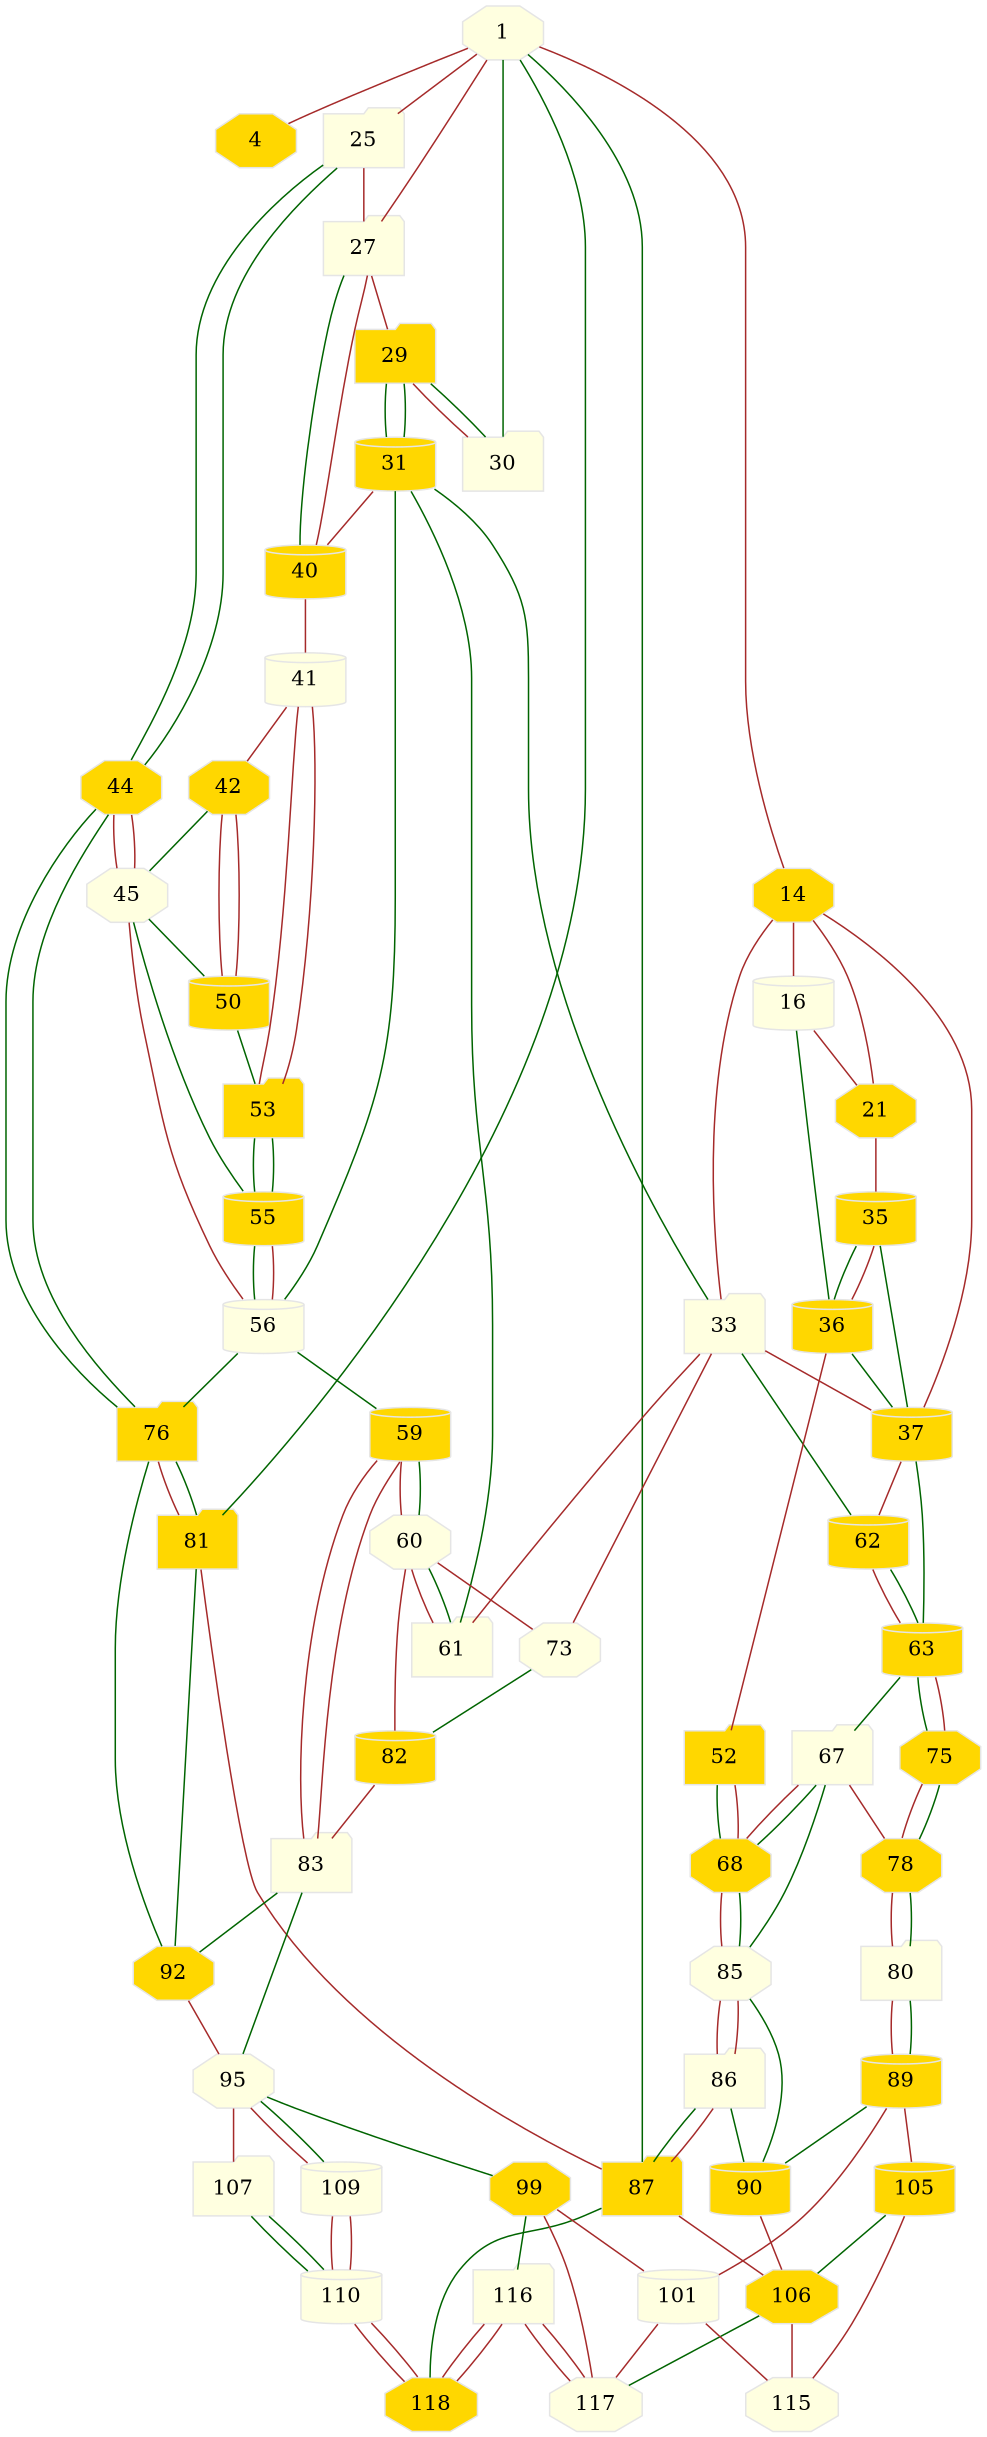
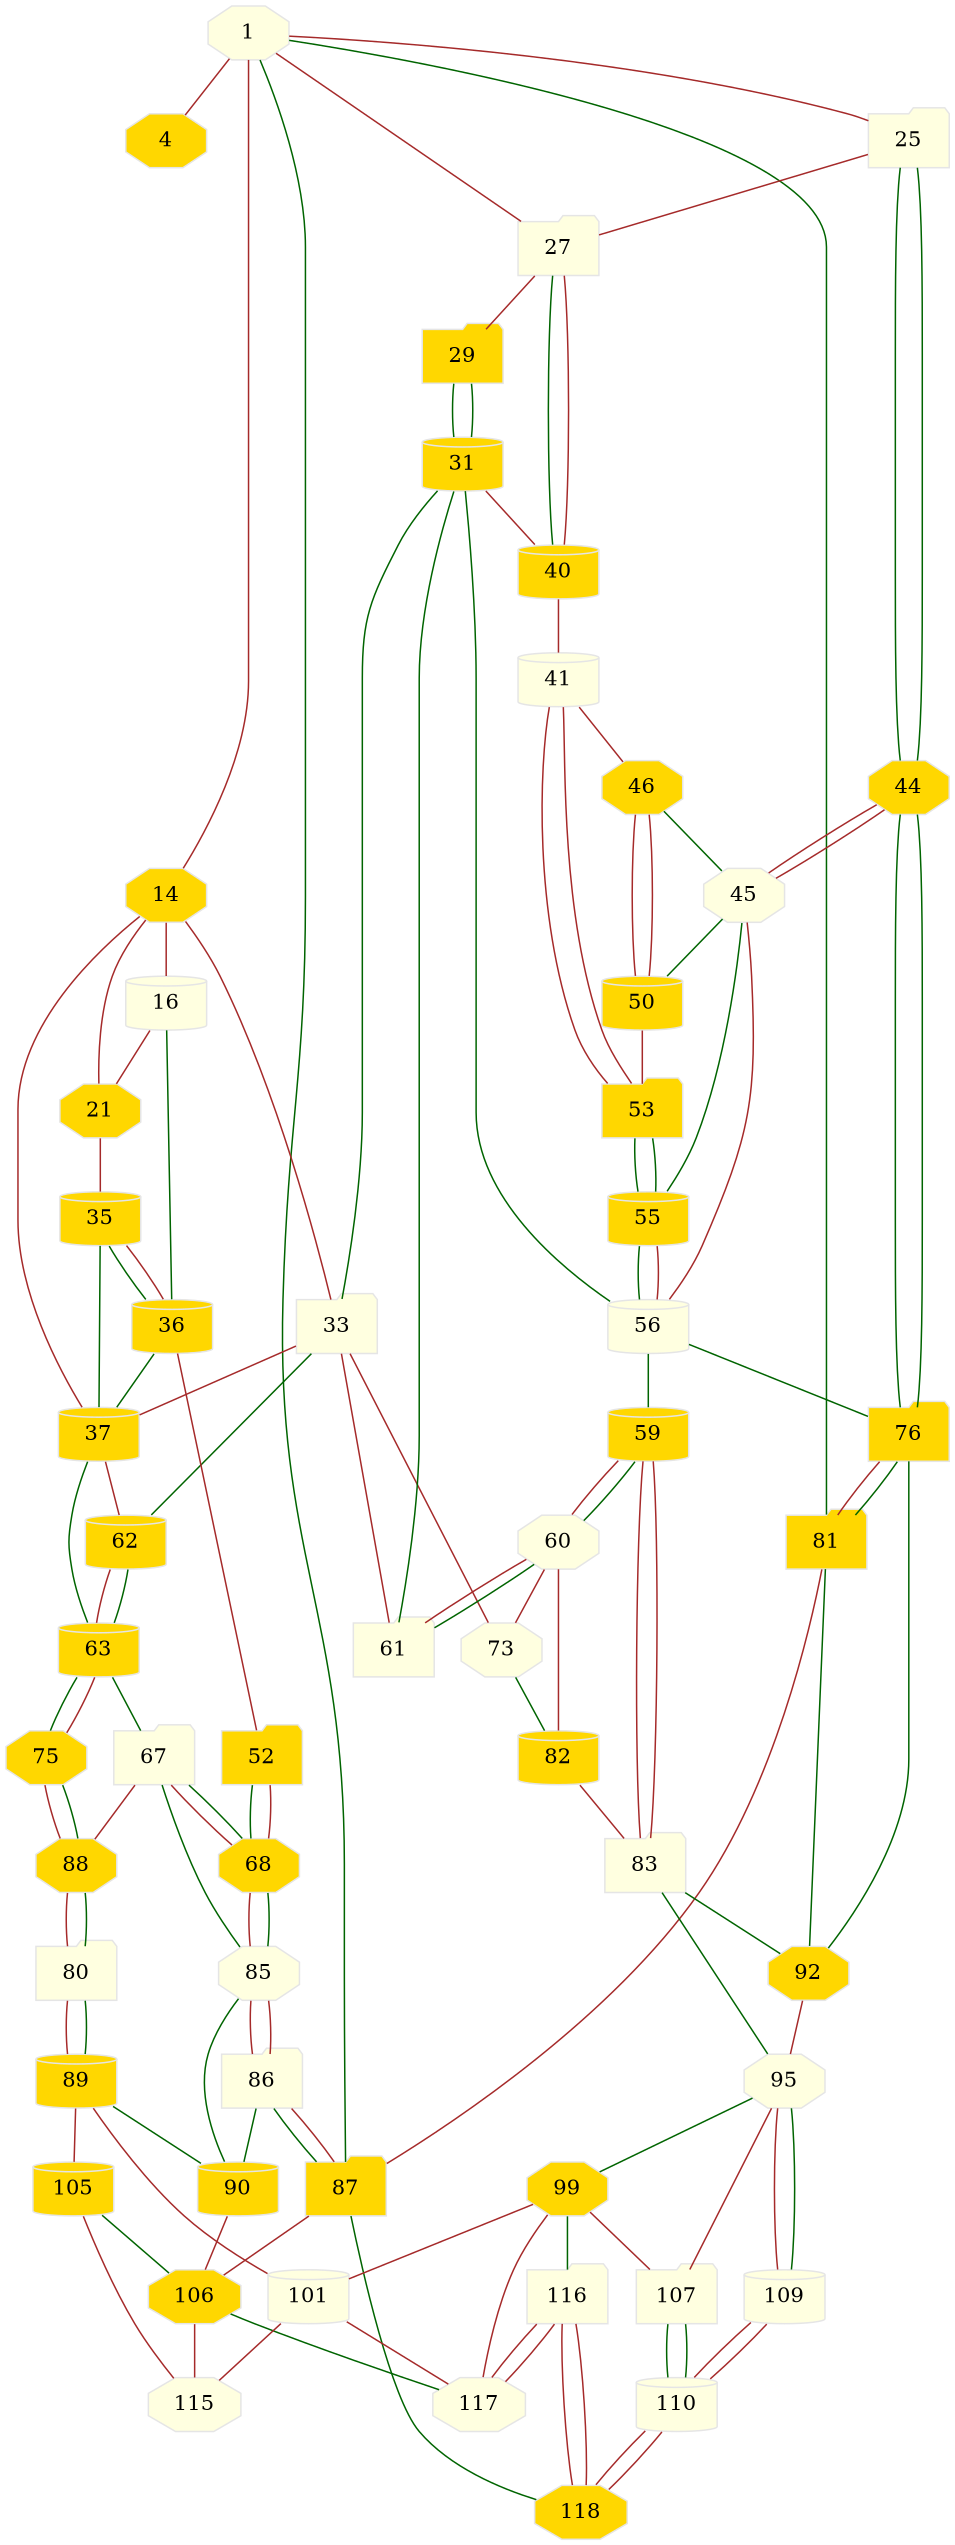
node "30": removed
node "42": label "42" -> "46"
edge "50" -- "53": color darkgreen -> brown
node "78": label "78" -> "88"
edge "99" -- "107": added
